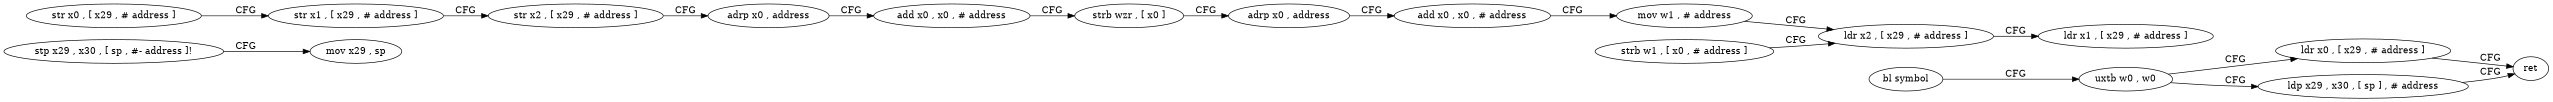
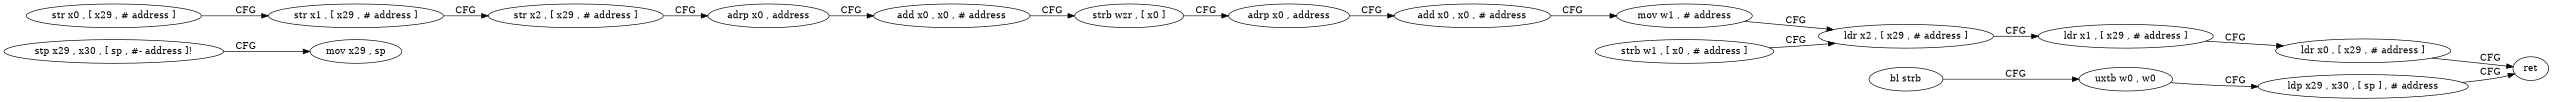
edge "uxtb w0 , w0" -> "ldr x0 , [ x29 , # address ]": now "ldr x1 , [ x29 , # address ]" -> "ldr x0 , [ x29 , # address ]"
node "bl symbol": label "bl symbol" -> "bl strb"
